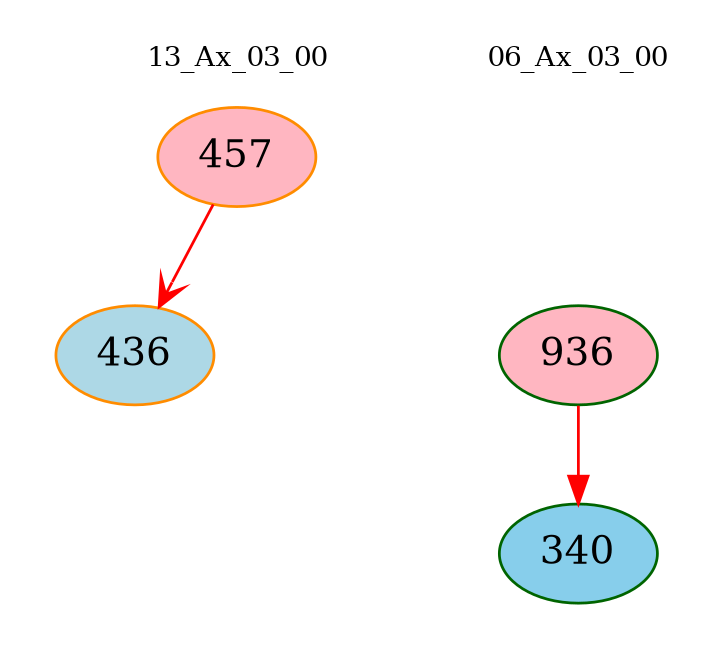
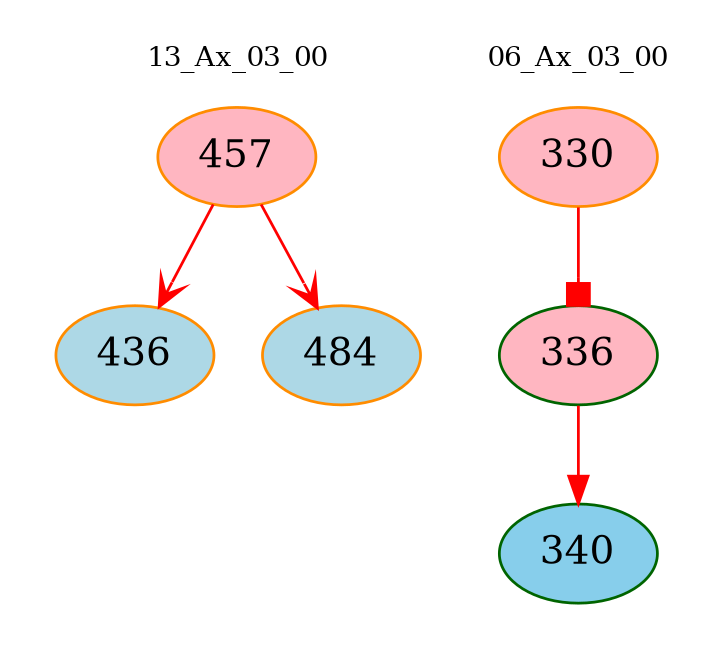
node "330": added
node "484": added
node "936": label "936" -> "336"
